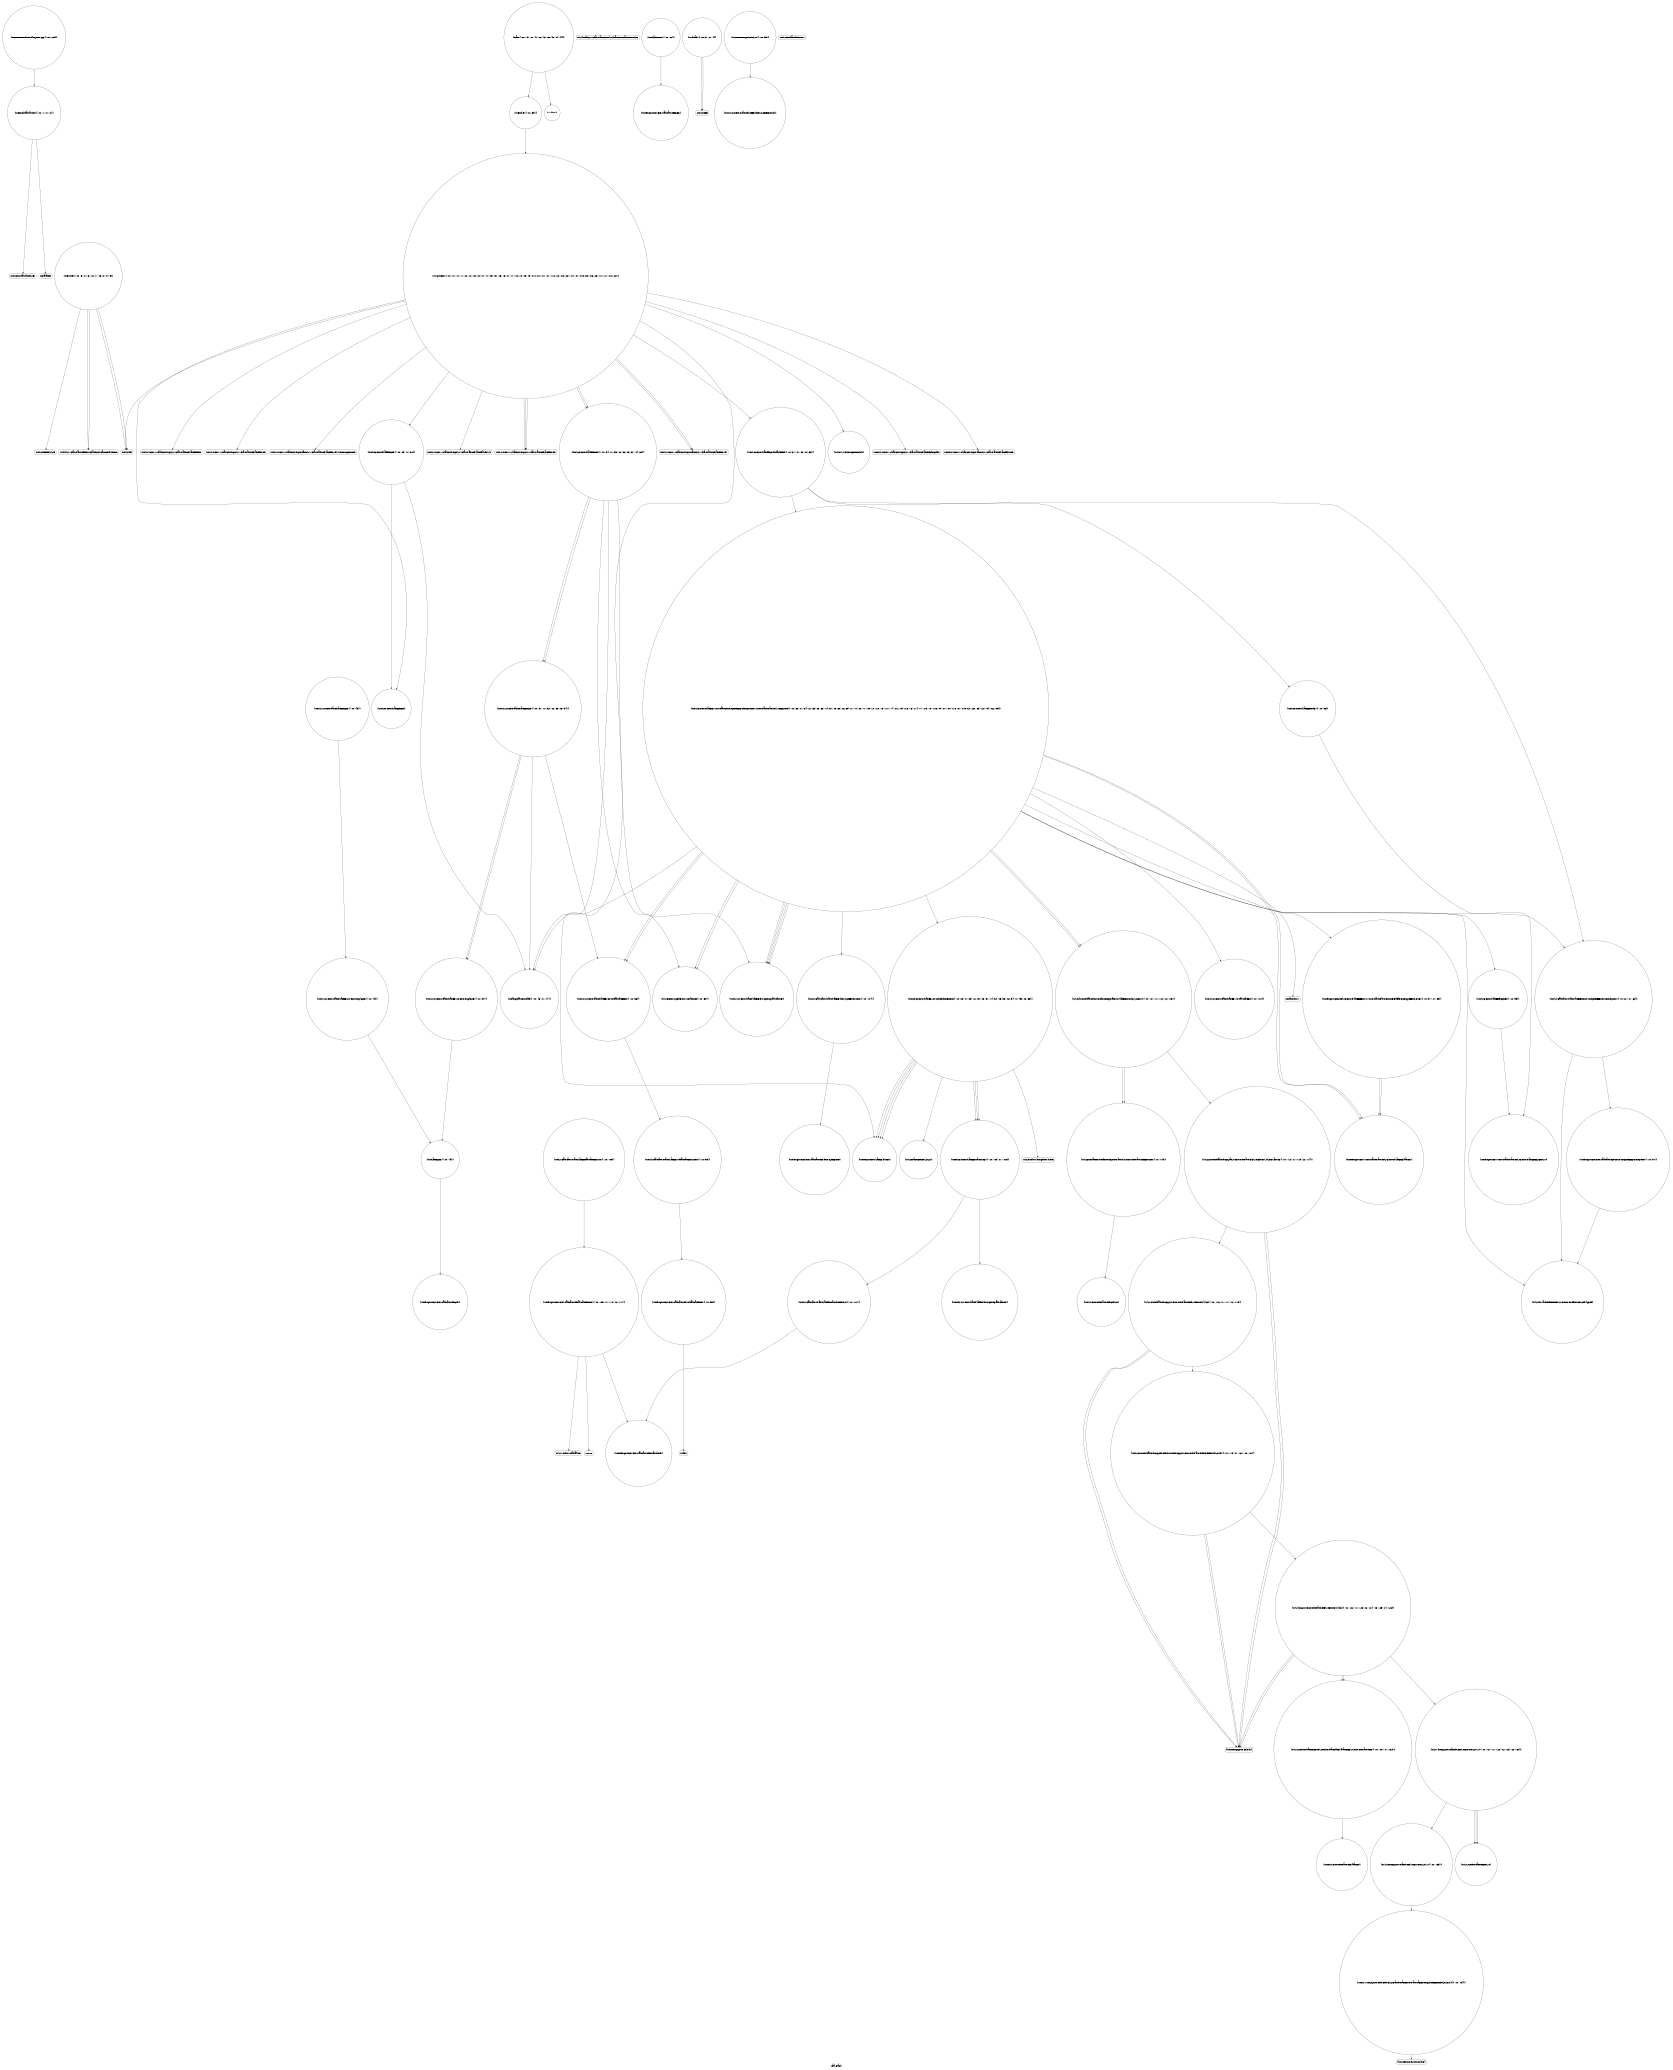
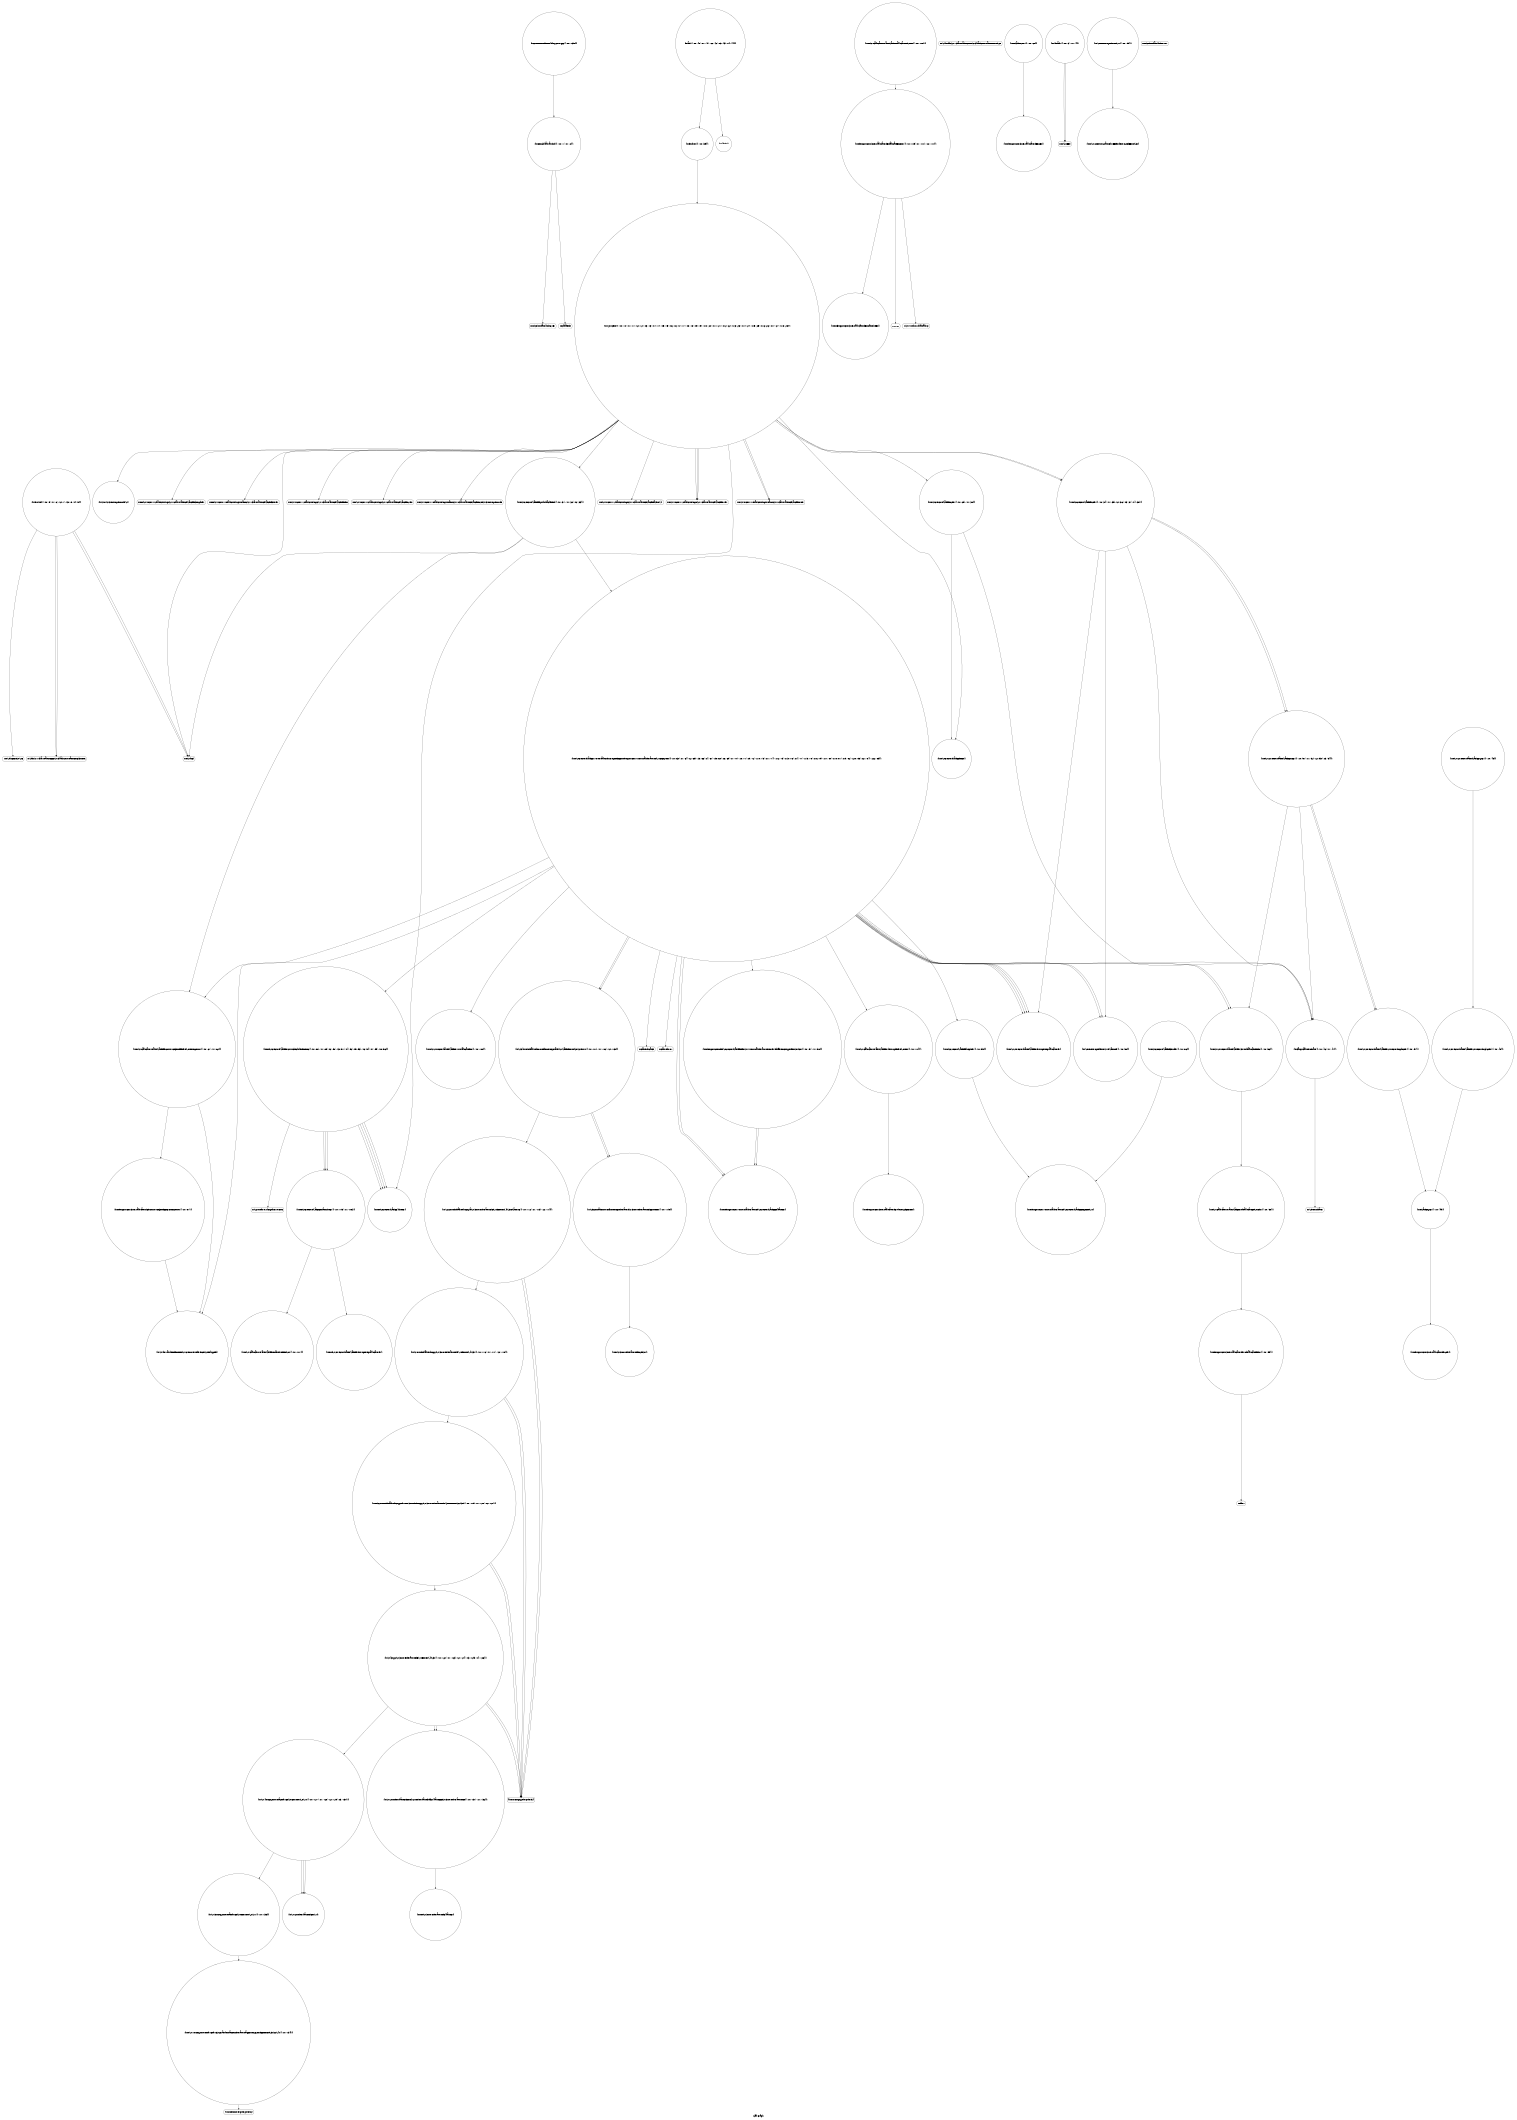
edge "{_ZNSt6vectorIiSaIiEE9push_backERKi|{<s0>31|<s1>32|<s2>33}}" -> "{_ZNSt6vectorIiSaIiEE3endEv|{<s0>86}}": now "{_ZNSt6vectorIiSaIiEE9push_backERKi|{<s0>31|<s1>32|<s2>33}}" -> "_ZNSolsEi"
node "__cxa_end_catch": added
node "{_ZSt3maxImERKT_S2_S2_}": removed
node "_ZSt9terminatev": added
edge "{_ZNSt16allocator_traitsISaIiEE8max_sizeERKS0_|{<s0>107}}" -> "{_ZNK9__gnu_cxx13new_allocatorIiE8max_sizeEv}": removed
